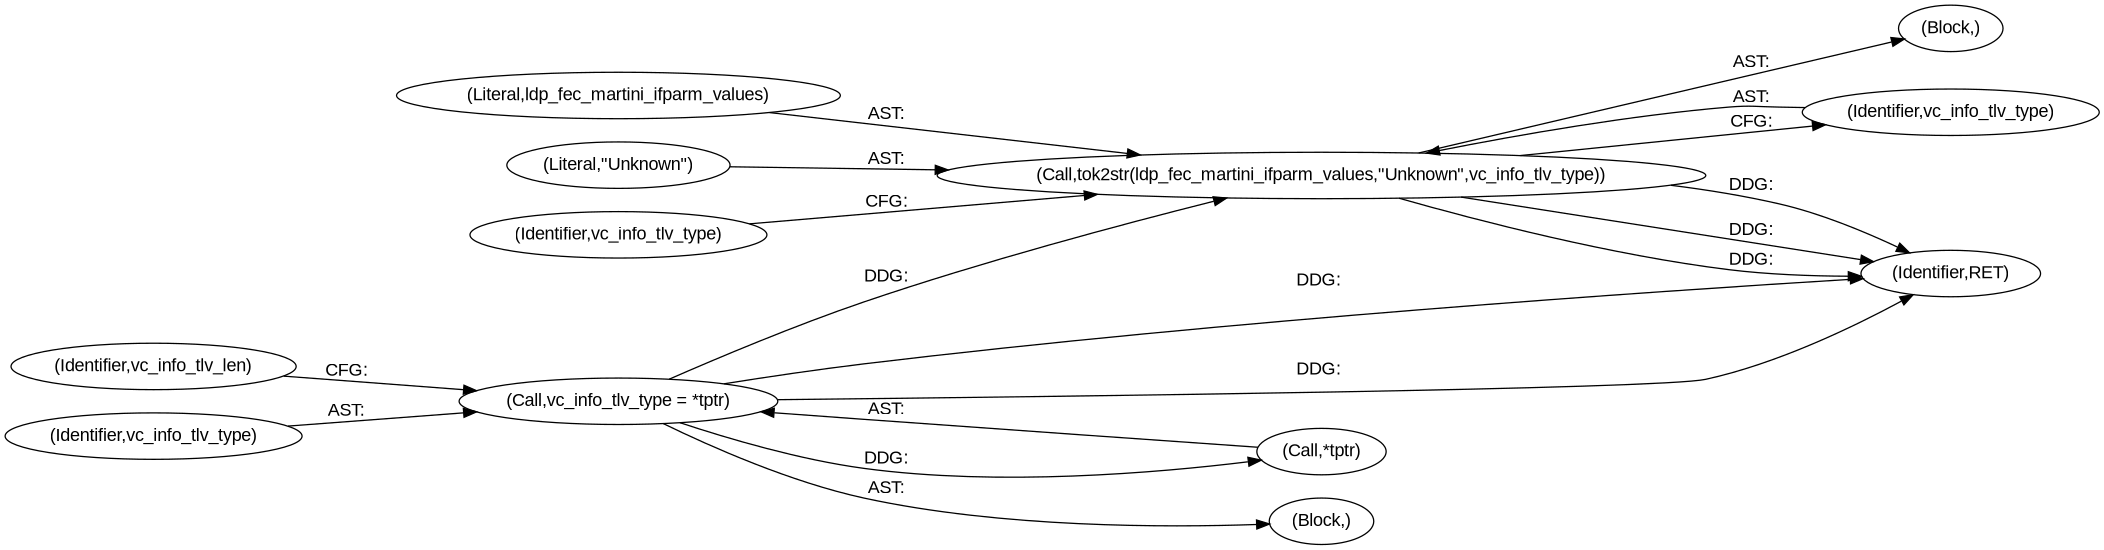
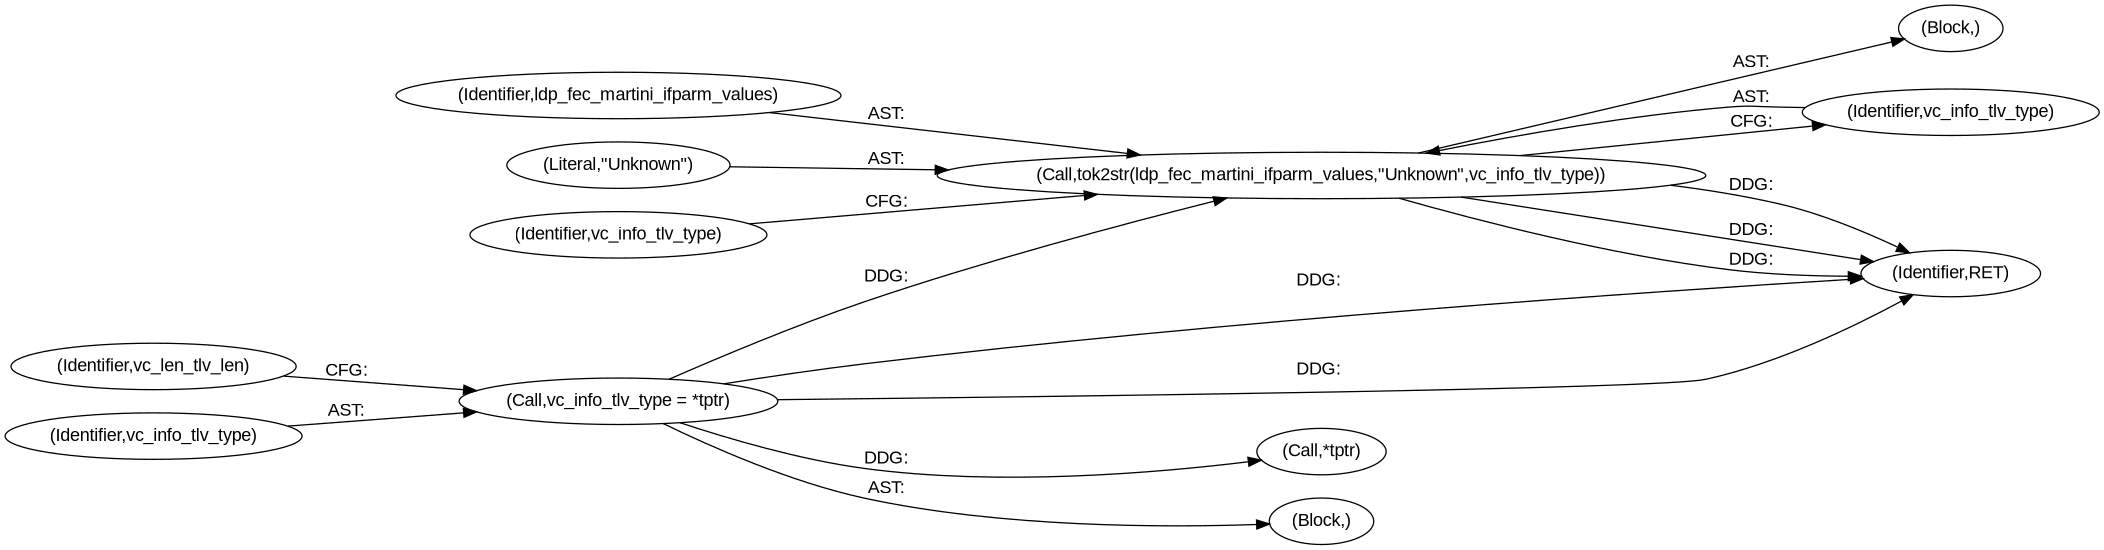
node "(Literal,ldp_fec_martini_ifparm_values)": label "(Literal,ldp_fec_martini_ifparm_values)" -> "(Identifier,ldp_fec_martini_ifparm_values)"
node "(Identifier,vc_info_tlv_len)": label "(Identifier,vc_info_tlv_len)" -> "(Identifier,vc_len_tlv_len)"
edge "(Call,*tptr)" -> "(Call,vc_info_tlv_type = *tptr)": removed, label "AST:"
